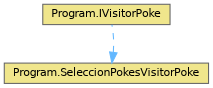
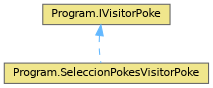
edge "Program.IVisitorPoke" -> "Program.SeleccionPokesVisitorPoke": reversed
